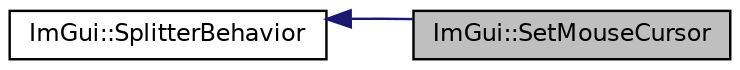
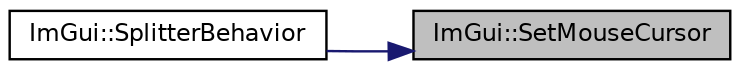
edge "ImGui::SetMouseCursor" -> "ImGui::SplitterBehavior": reversed
